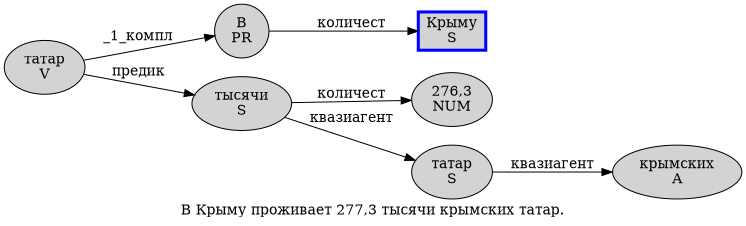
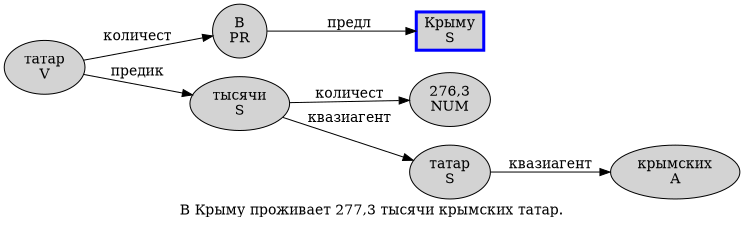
edge "В PR" -> "Крыму S": label "количест" -> "предл"
edge "татар V" -> "В PR": label "_1_компл" -> "количест"
